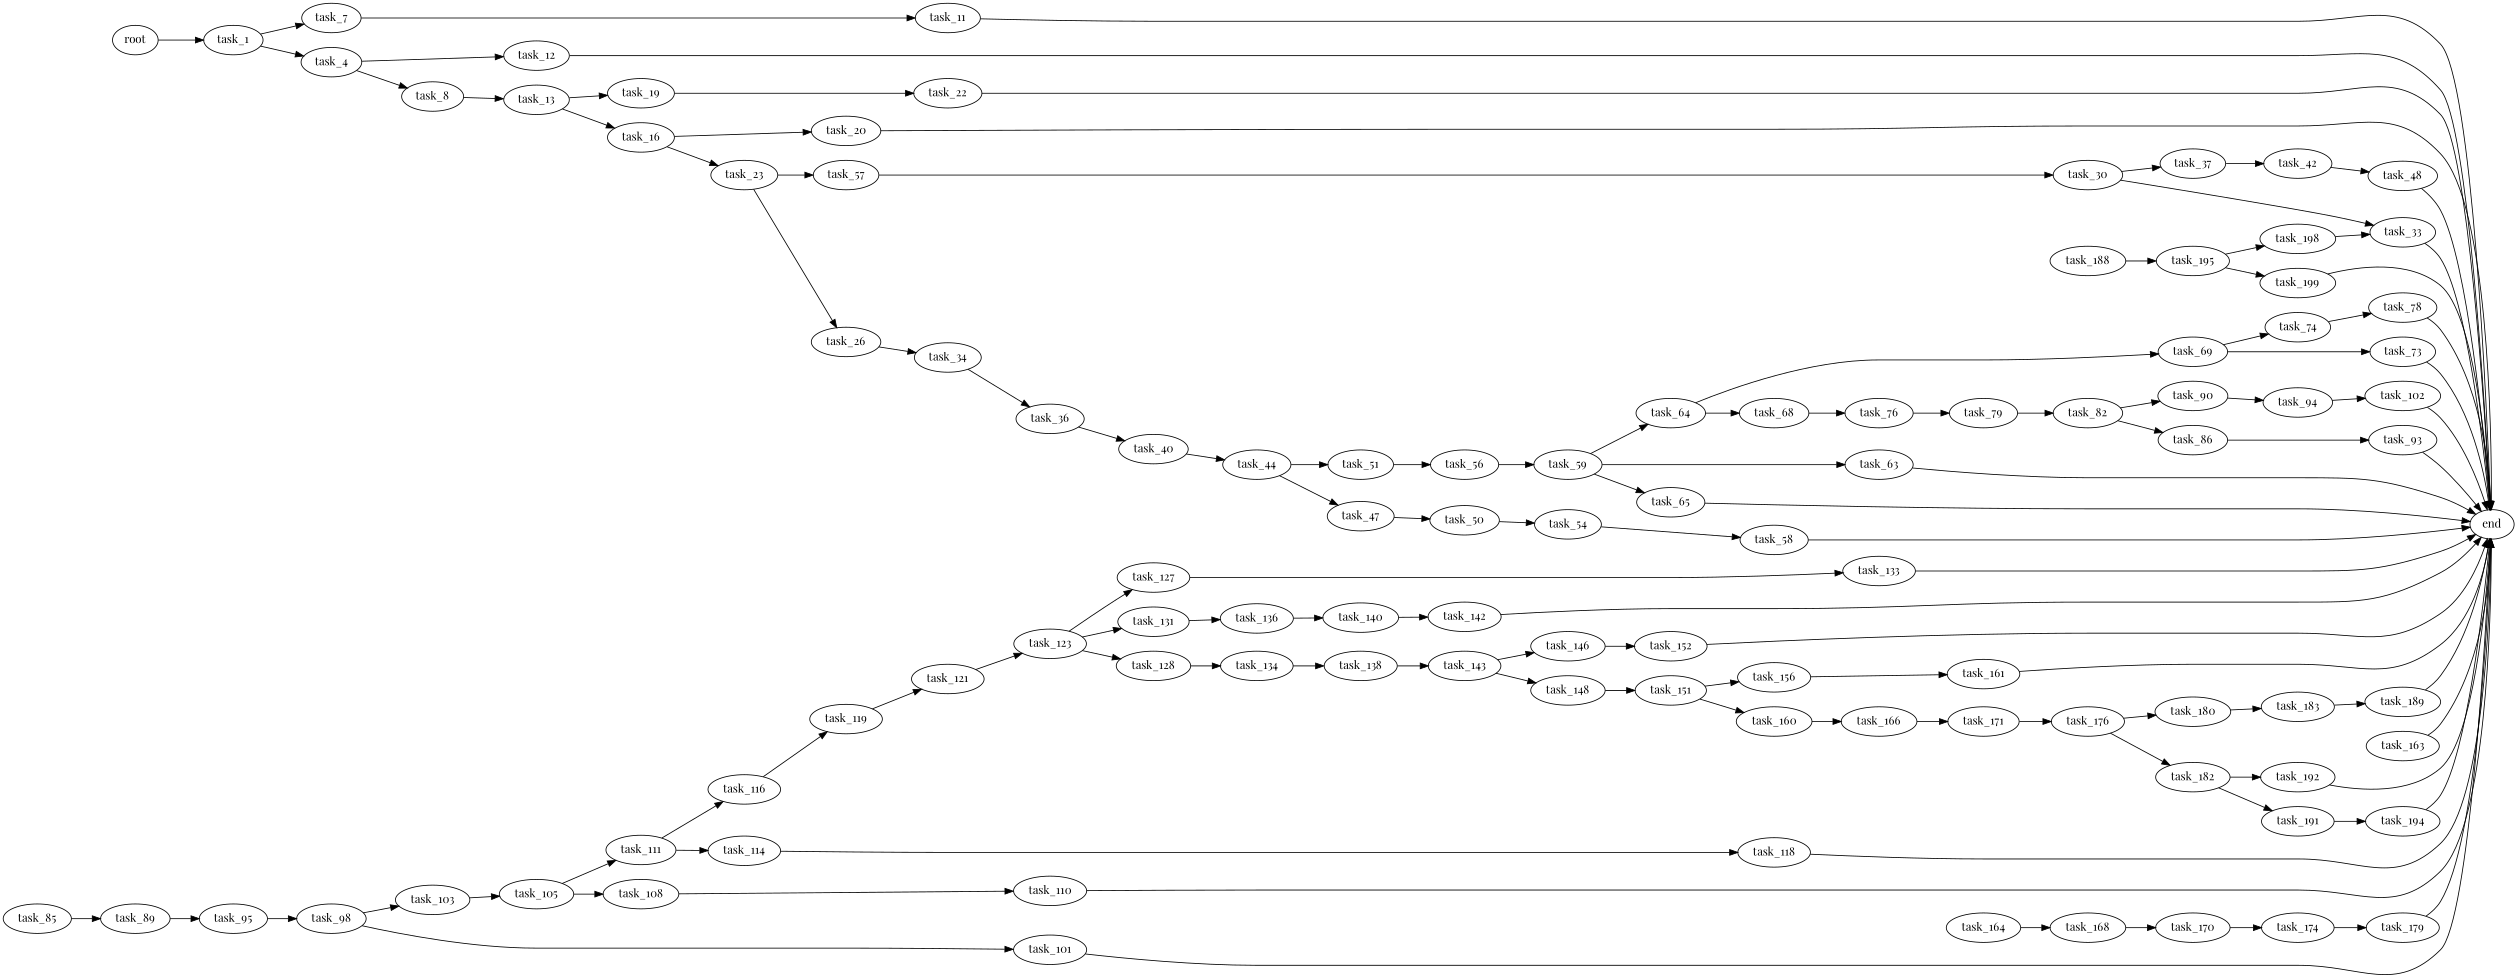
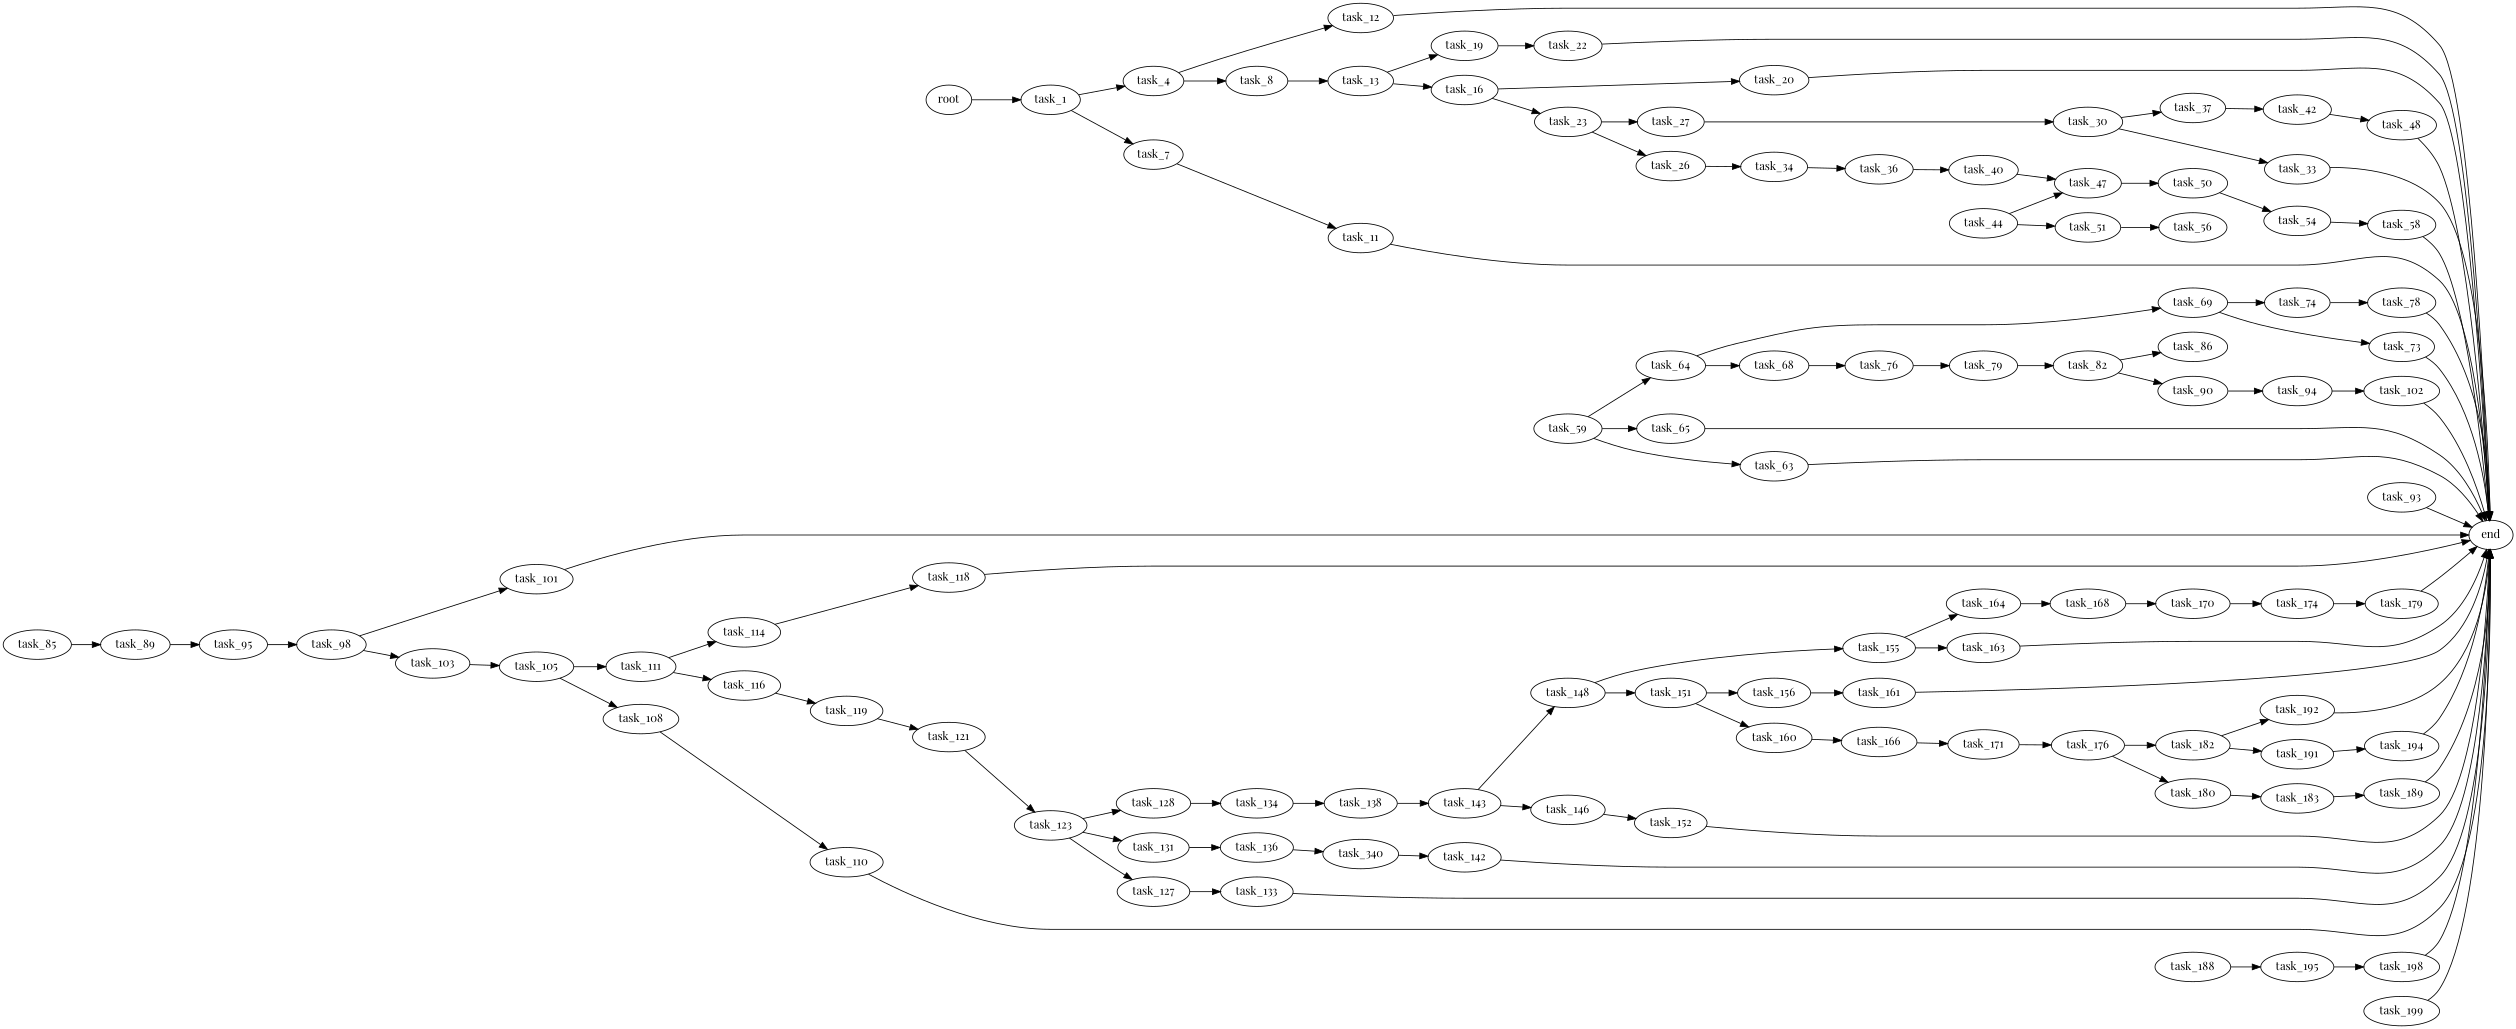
node "task_57": label "task_57" -> "task_27"
edge "task_198" -> "task_33": now "task_198" -> "end"
edge "task_195" -> "task_199": removed
edge "task_86" -> "task_93": removed
edge "task_40" -> "task_44": now "task_40" -> "task_47"
edge "task_56" -> "task_59": removed
node "task_140": label "task_140" -> "task_340"
node "task_155": added
